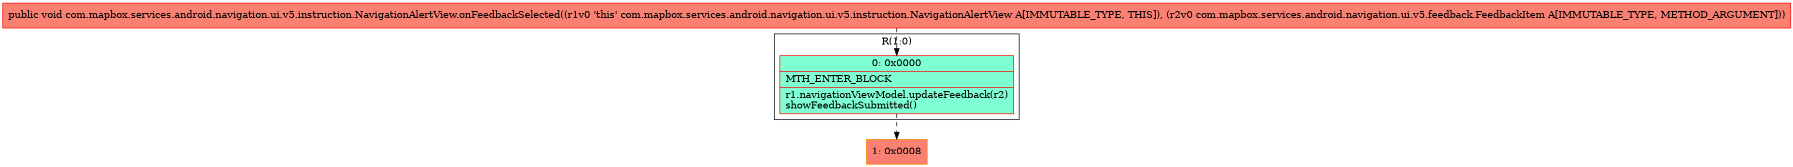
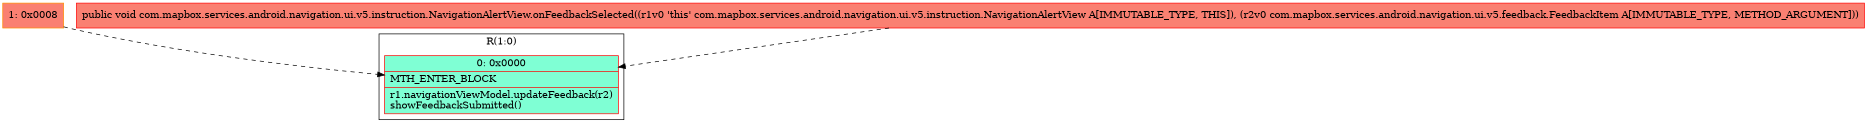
edge "0: 0x0000" -> "1: 0x0008": reversed
